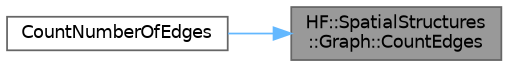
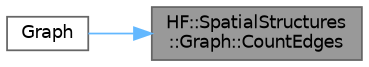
node "CountNumberOfEdges": label "CountNumberOfEdges" -> "Graph"
